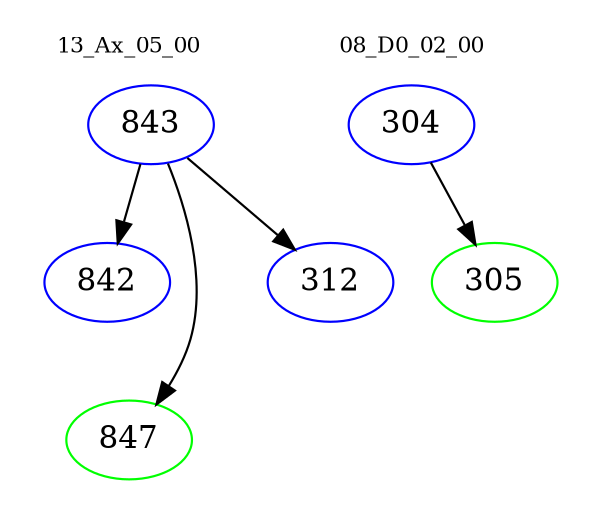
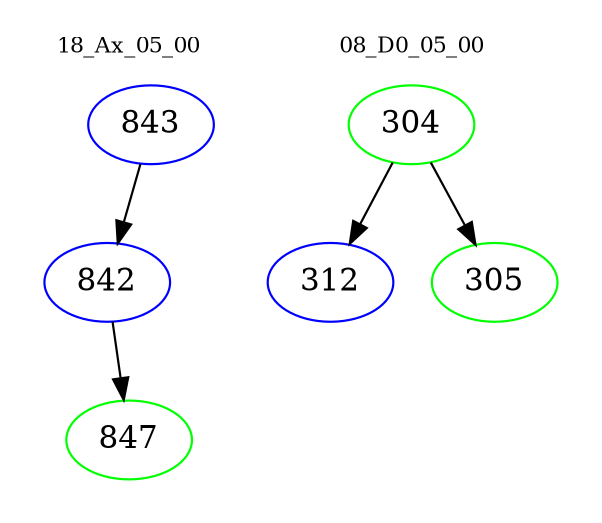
cluster "13_Ax_05_00": label "13_Ax_05_00" -> "18_Ax_05_00"
cluster "08_D0_02_00": label "08_D0_02_00" -> "08_D0_05_00"
node "304": color blue -> green
edge "843" -> "312": now "304" -> "312"
edge "843" -> "847": now "842" -> "847"
